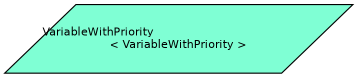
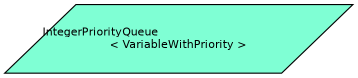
node "VariableWithPriority < VariableWithPriority >": label "VariableWithPriority < VariableWithPriority >" -> "IntegerPriorityQueue < VariableWithPriority >"
